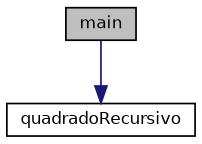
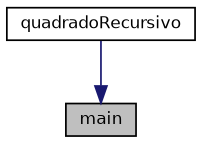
edge "main" -> "quadradoRecursivo": reversed
